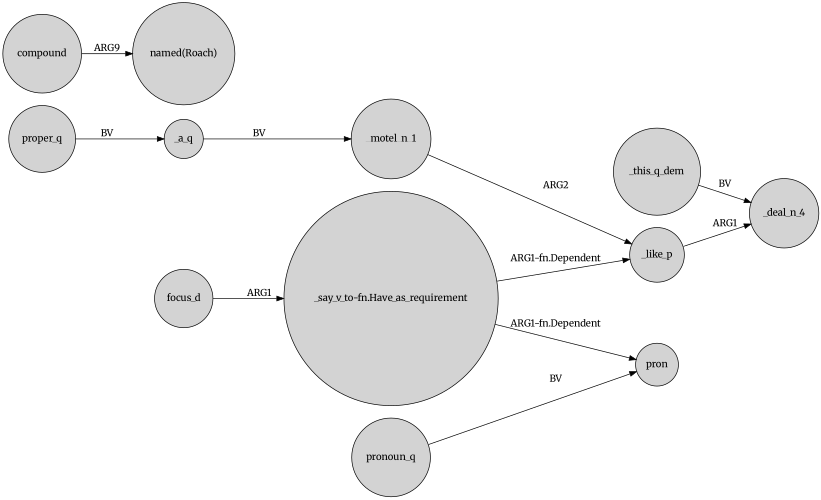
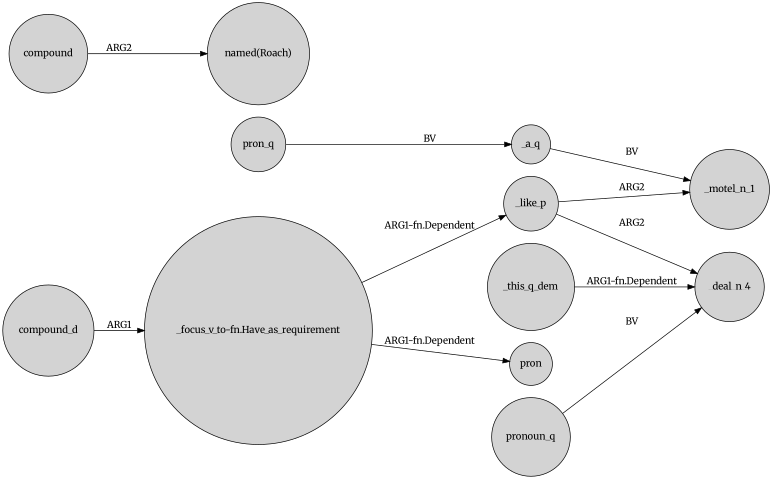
edge "compound" -> "named(Roach)": label "ARG9" -> "ARG2"
node "proper_q": label "proper_q" -> "pron_q"
edge "_this_q_dem" -> "_deal_n_4": label "BV" -> "ARG1-fn.Dependent"
edge "_motel_n_1" -> "_like_p": reversed
edge "_like_p" -> "_deal_n_4": label "ARG1" -> "ARG2"
node "focus_d": label "focus_d" -> "compound_d"
node "_say_v_to-fn.Have_as_requirement": label "_say_v_to-fn.Have_as_requirement" -> "_focus_v_to-fn.Have_as_requirement"
edge "pronoun_q" -> "pron": now "pronoun_q" -> "_deal_n_4"
